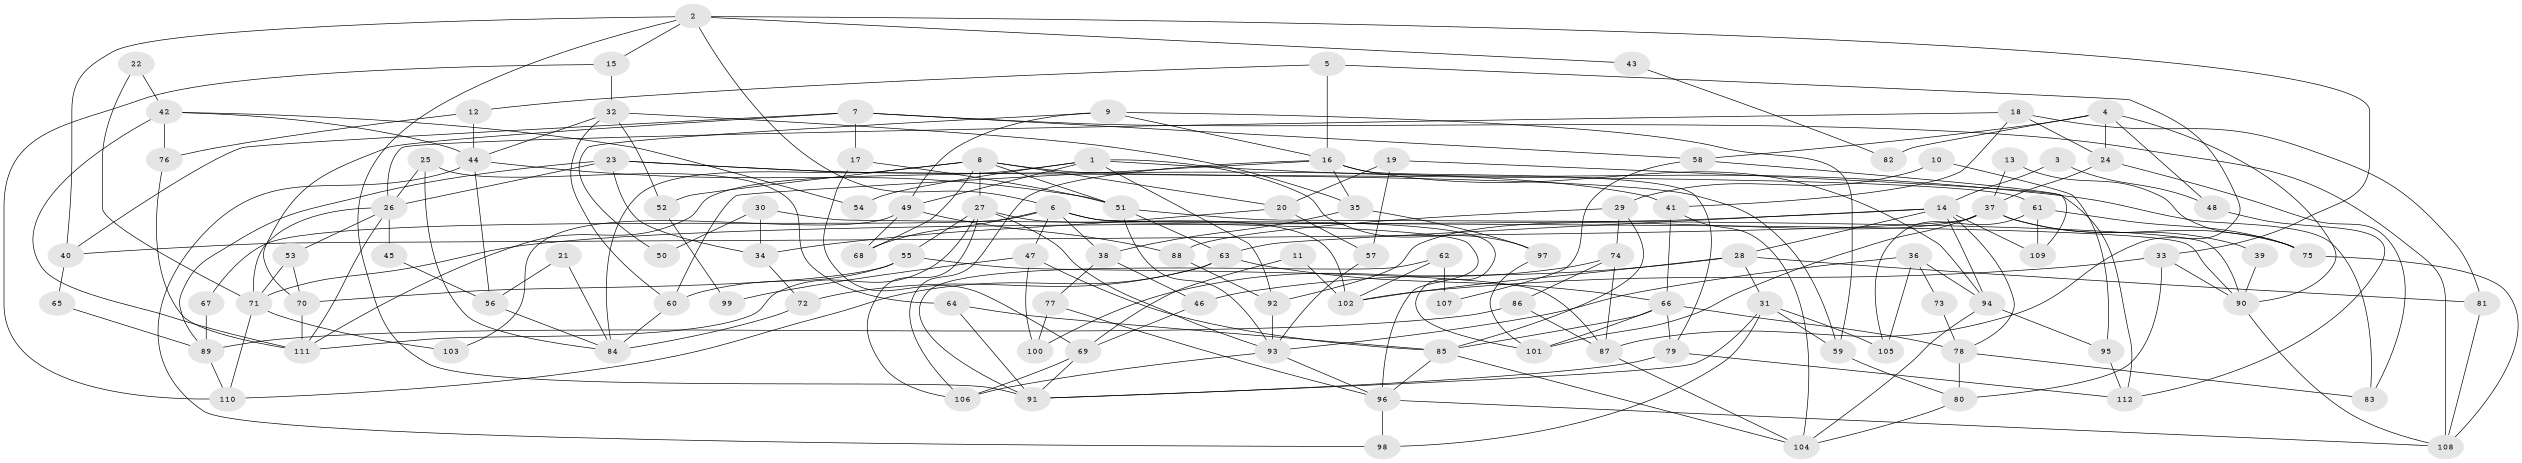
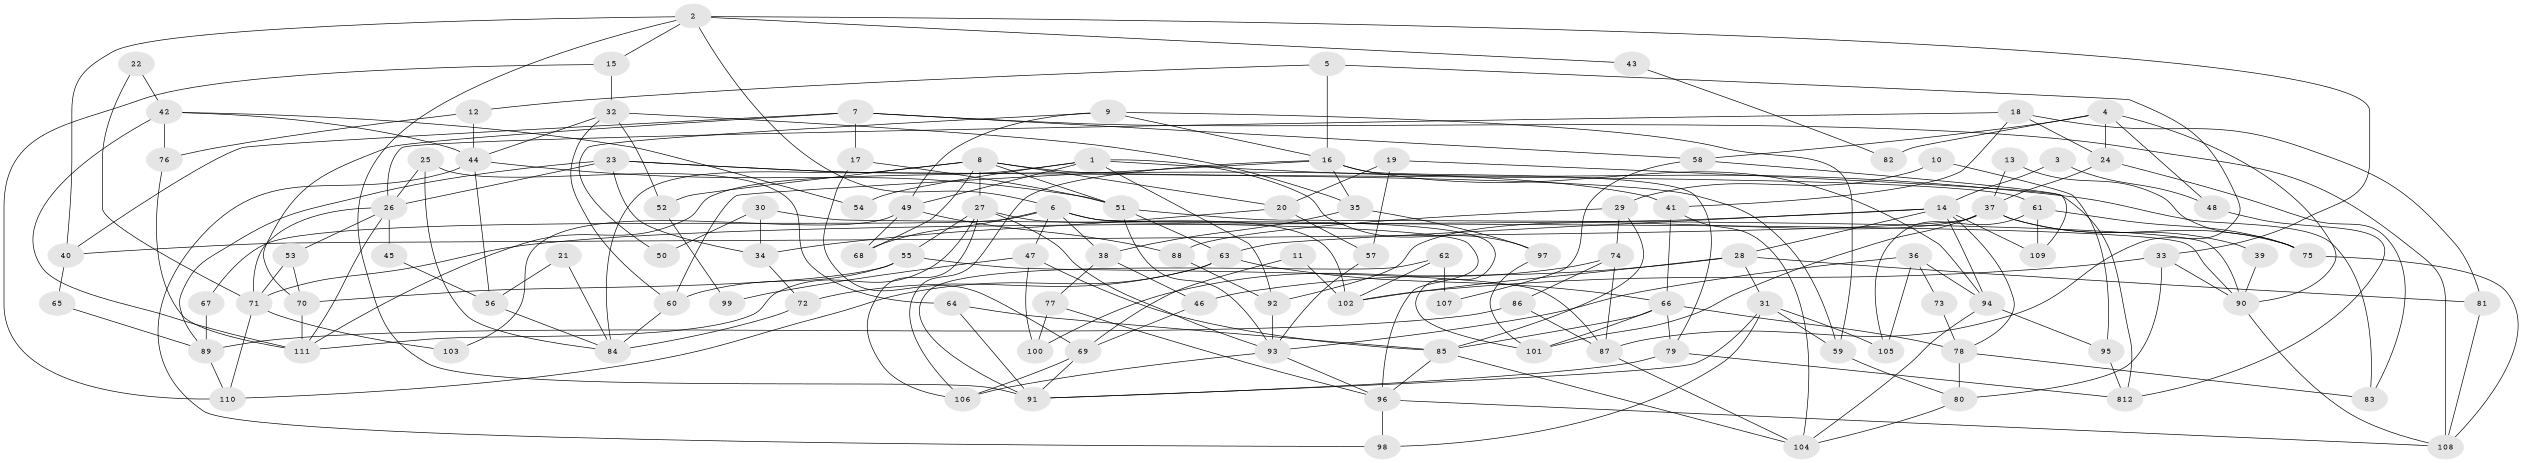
node "112": label "112" -> "812"
